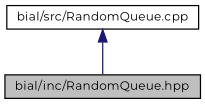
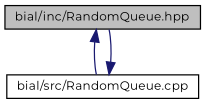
edge "bial/src/RandomQueue.cpp" -> "bial/inc/RandomQueue.hpp": added
